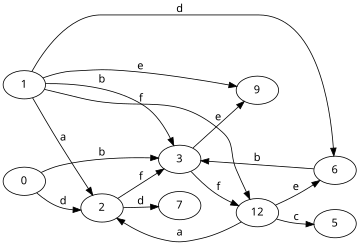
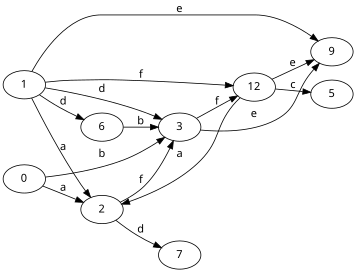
edge "1" -> "3": label "b" -> "d"
edge "12" -> "6": now "12" -> "9"
edge "0" -> "2": label "d" -> "a"
